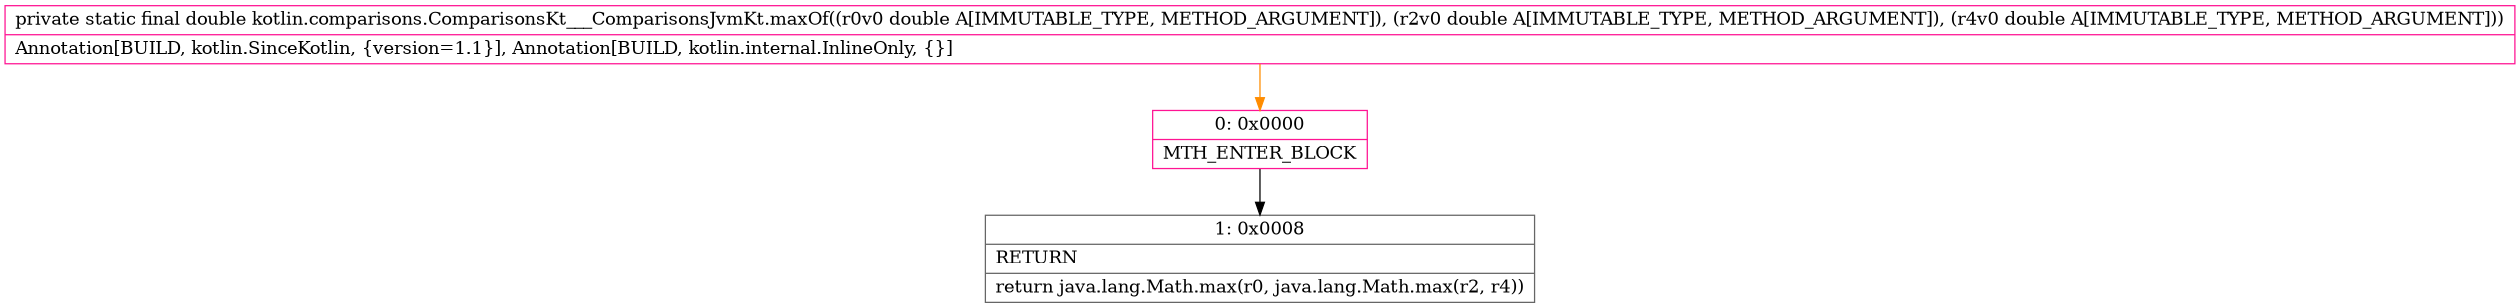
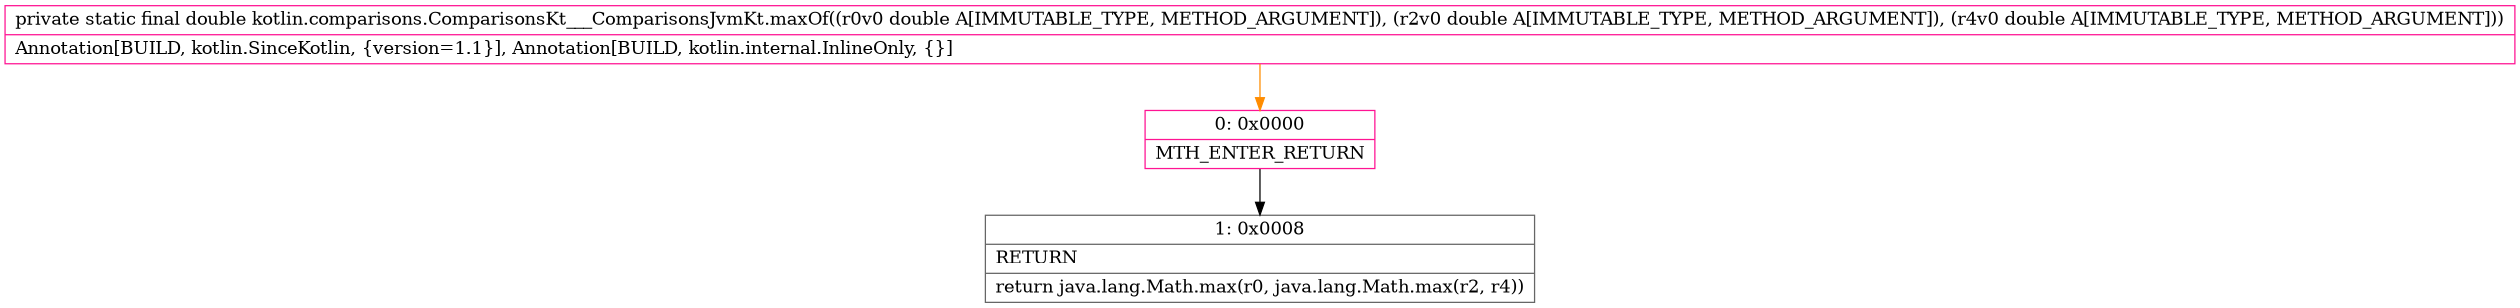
node "0: 0x0000": text "MTH_ENTER_BLOCK" -> "MTH_ENTER_RETURN"
